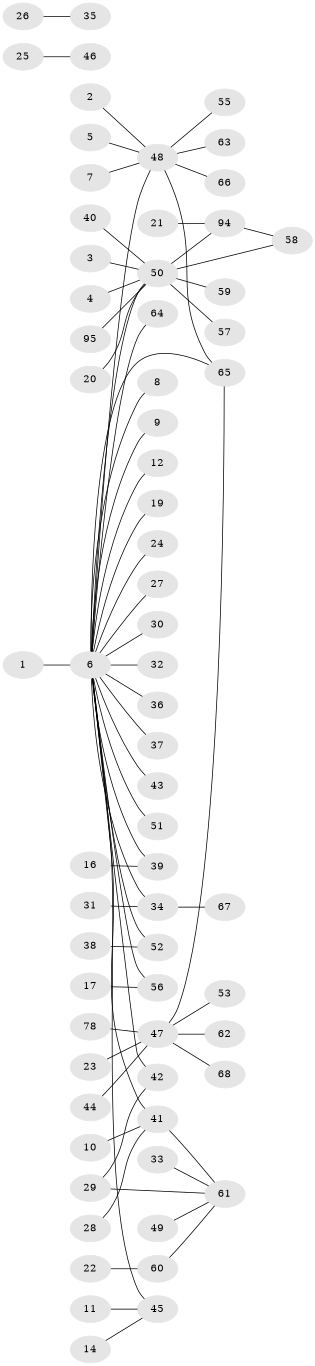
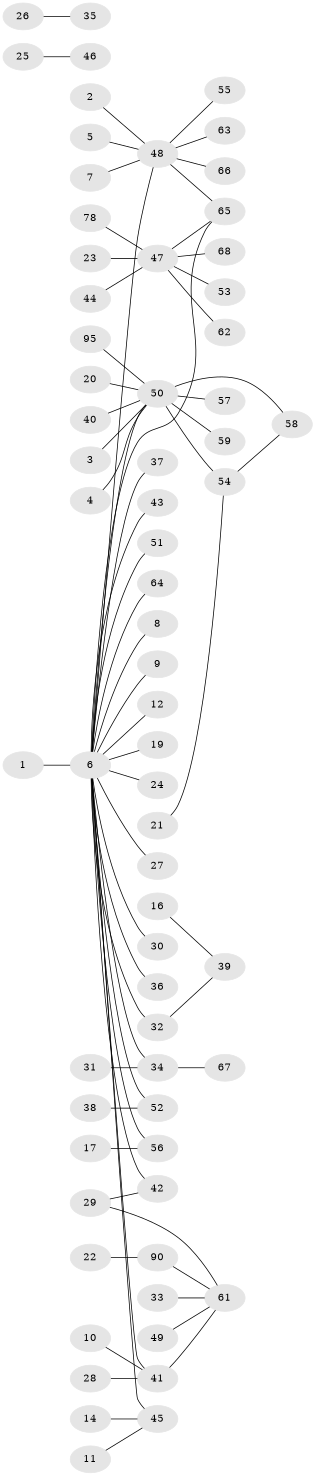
node "94": label "94" -> "54"
edge "6" -- "39": now "32" -- "39"
node "60": label "60" -> "90"
